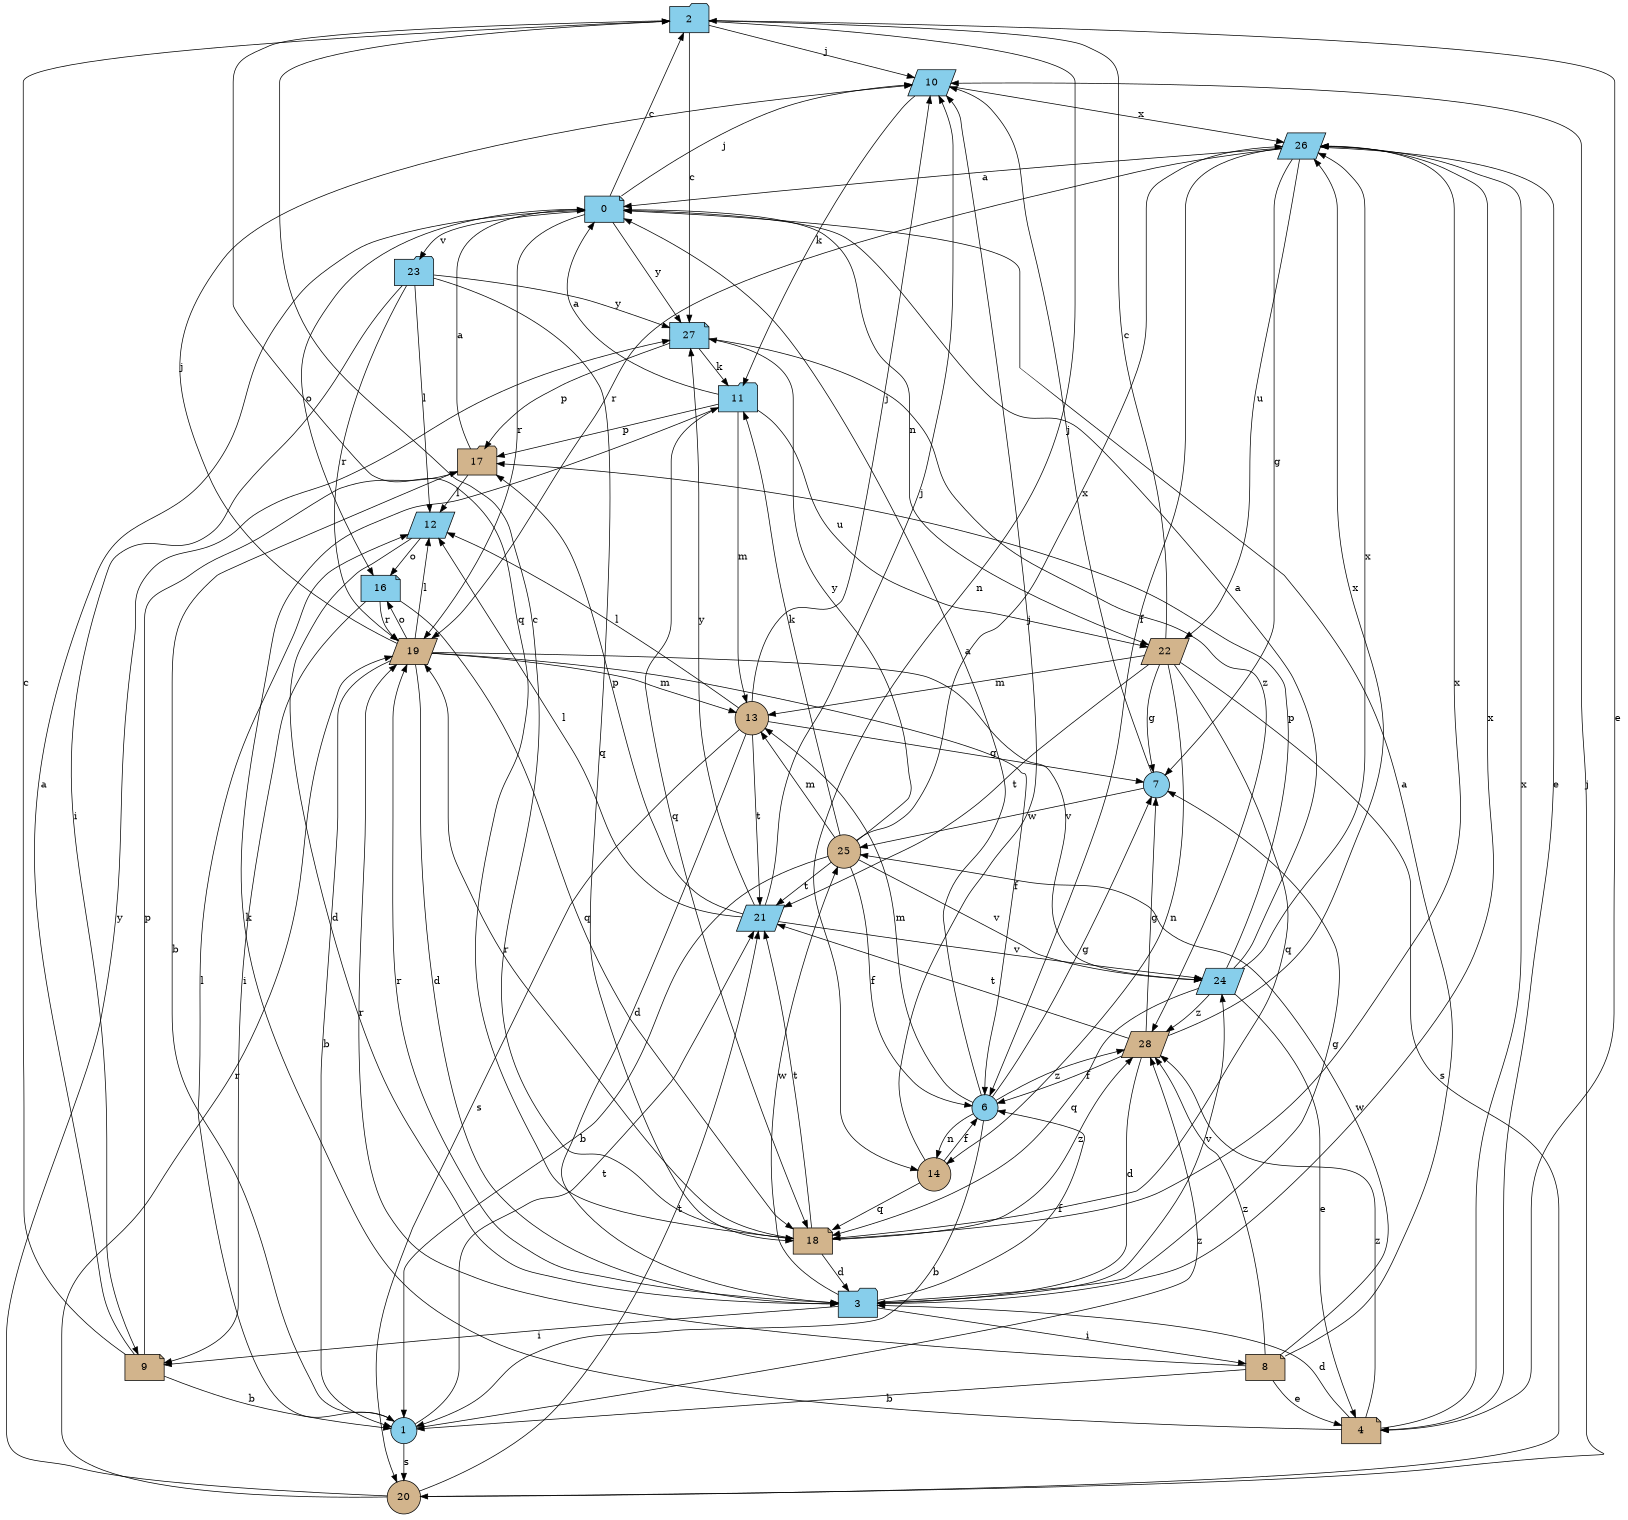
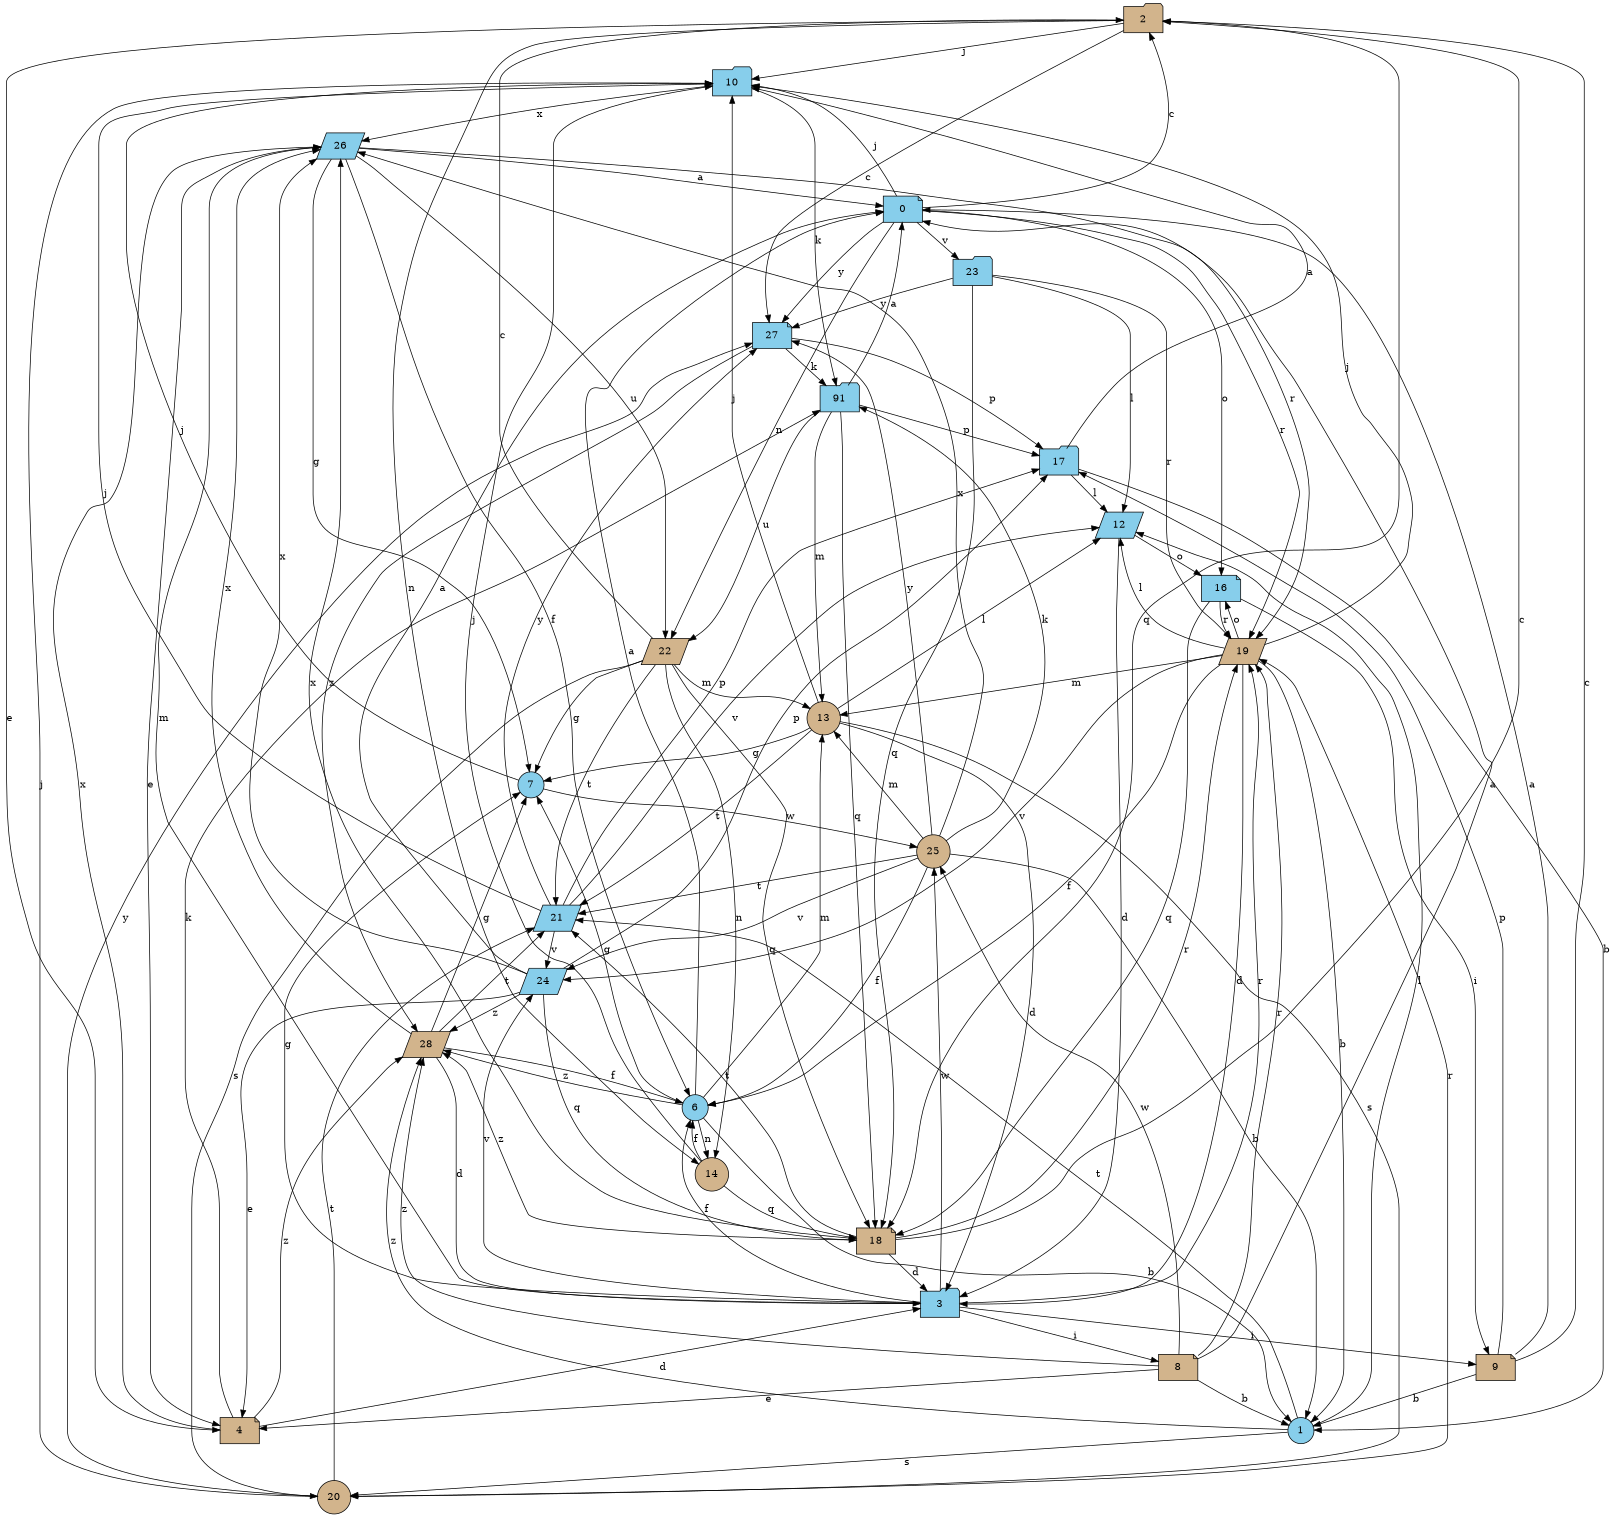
node "2": fillcolor skyblue -> tan
node "10": shape parallelogram -> folder
edge "17" -> "0": now "17" -> "10"
node "11": label "11" -> "91"
node "17": fillcolor tan -> skyblue
edge "21" -> "12": label "l" -> "v"
edge "3" -> "26": label "x" -> "m"
edge "23" -> "9": removed, label "i"
